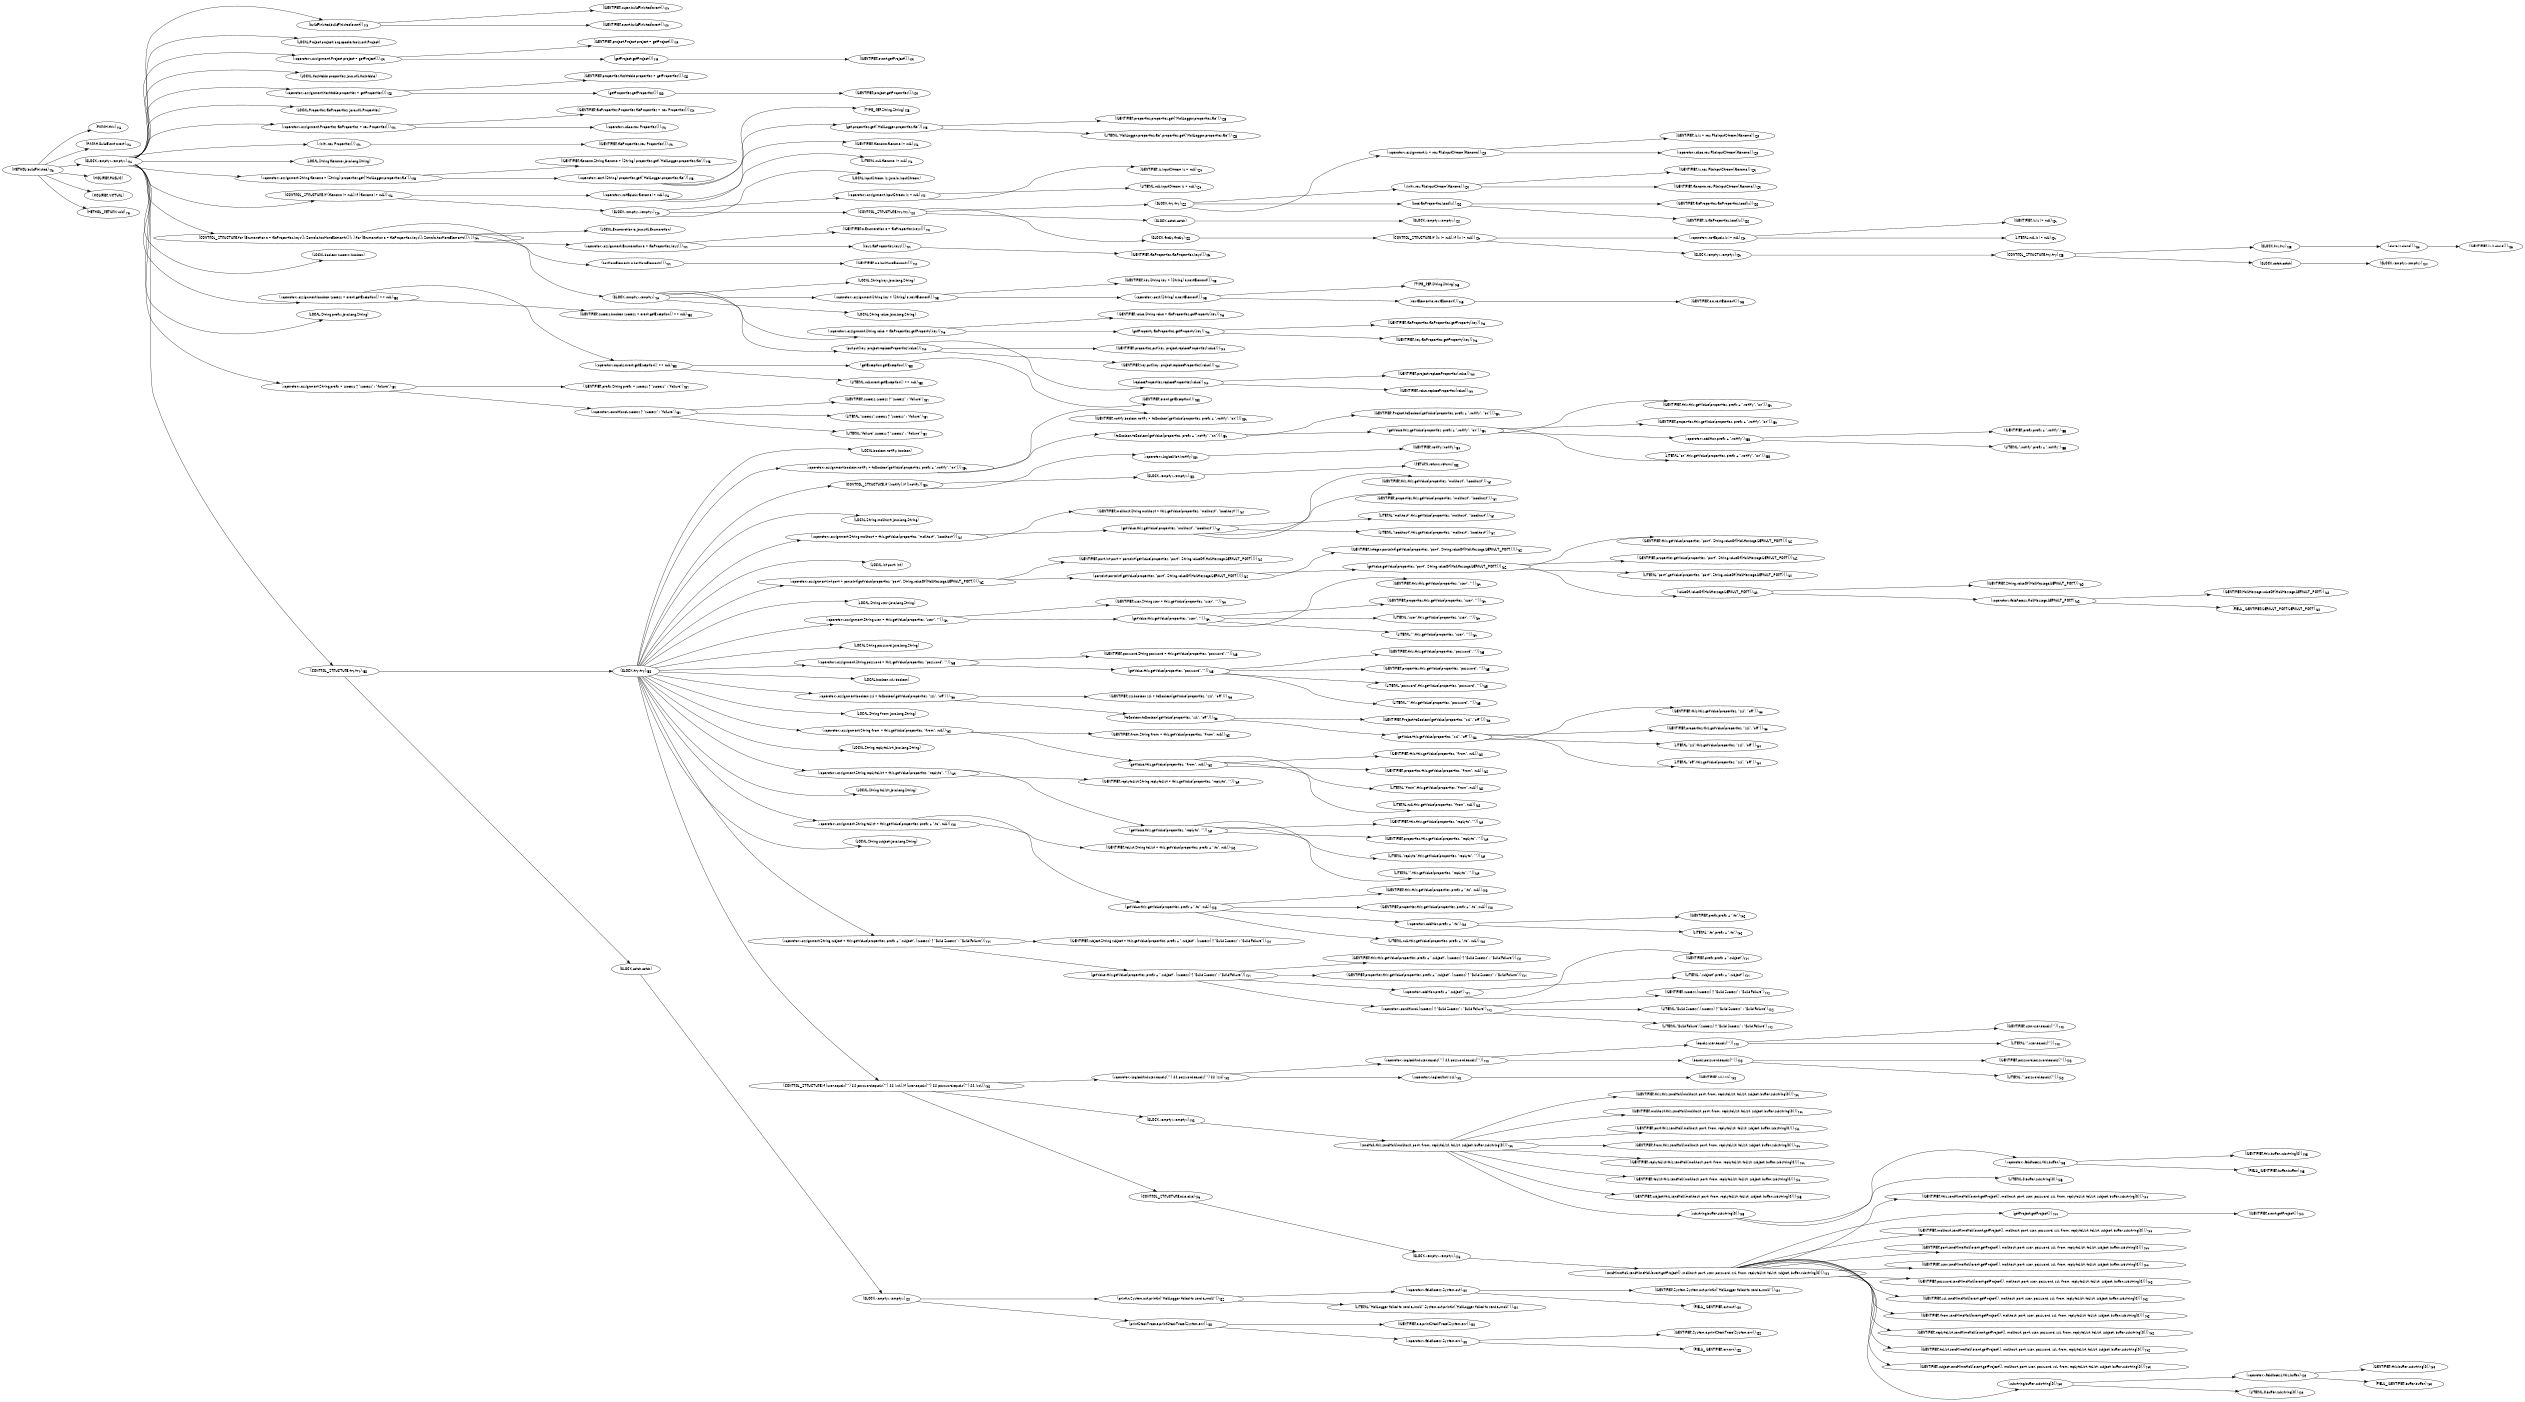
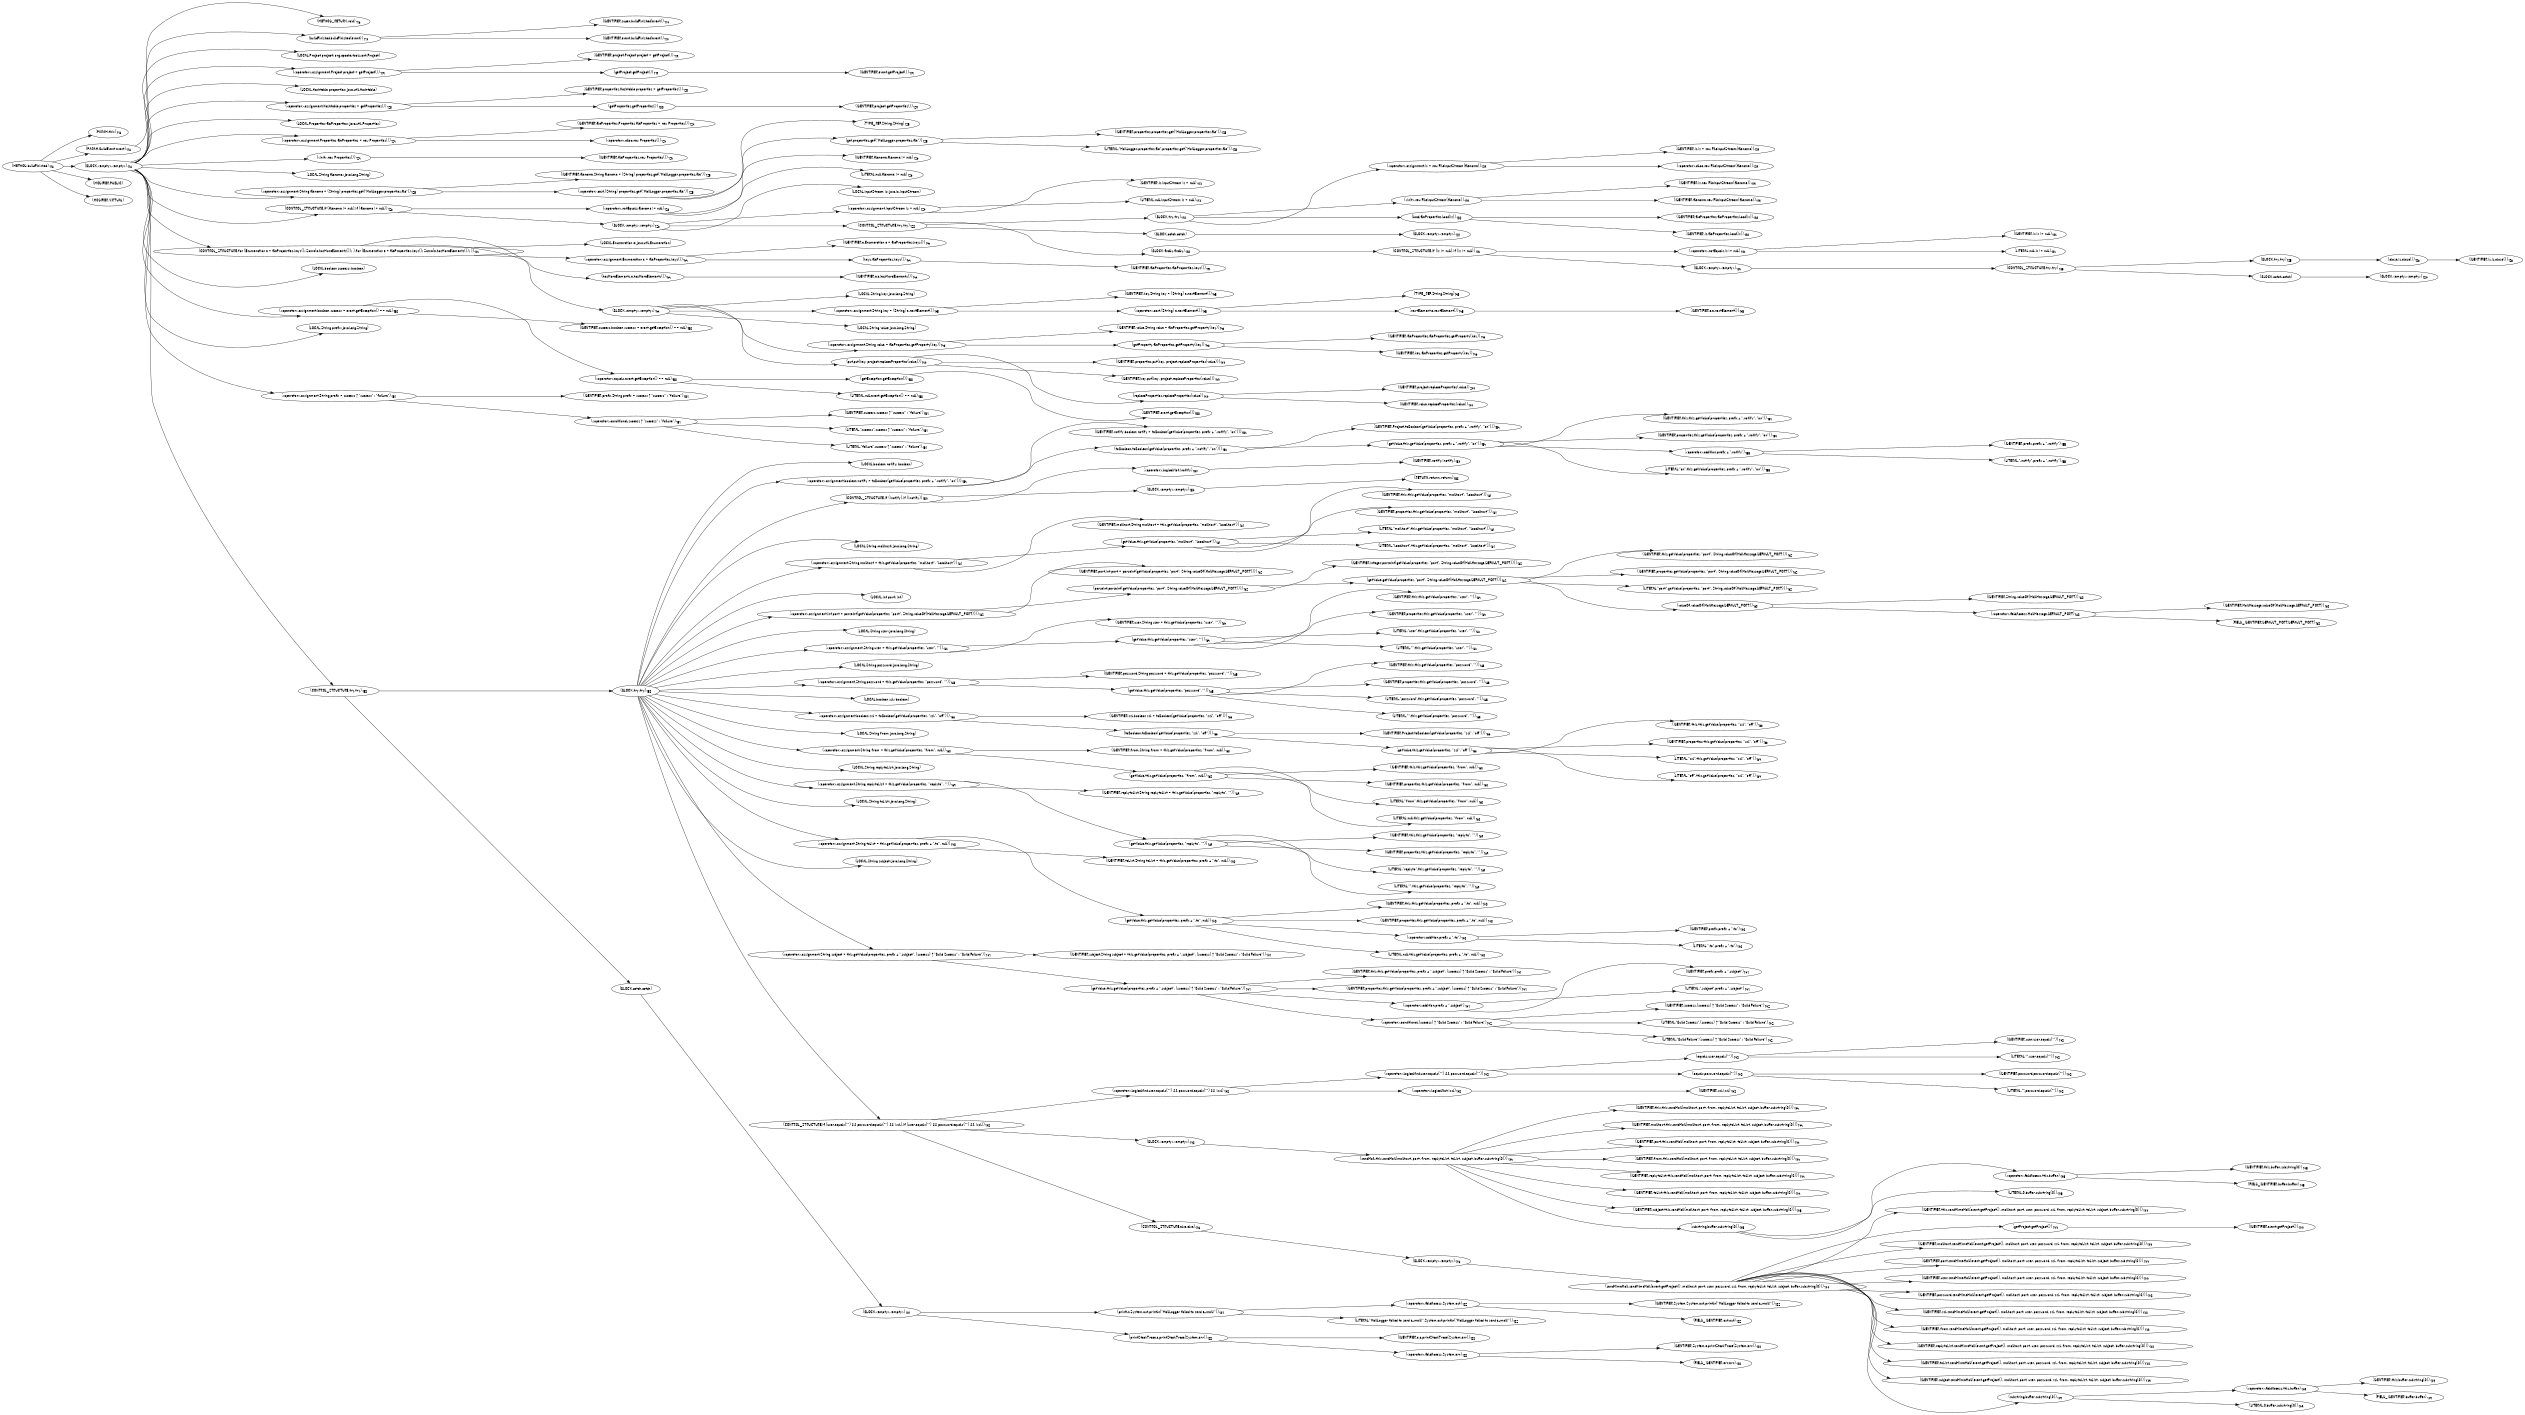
edge "(METHOD,buildFinished)" -> "(METHOD_RETURN,void)": now "(PARAM,BuildEvent event)" -> "(METHOD_RETURN,void)"
node "(IDENTIFIER,project,replaceProperties(value))": text "147" -> "247"
